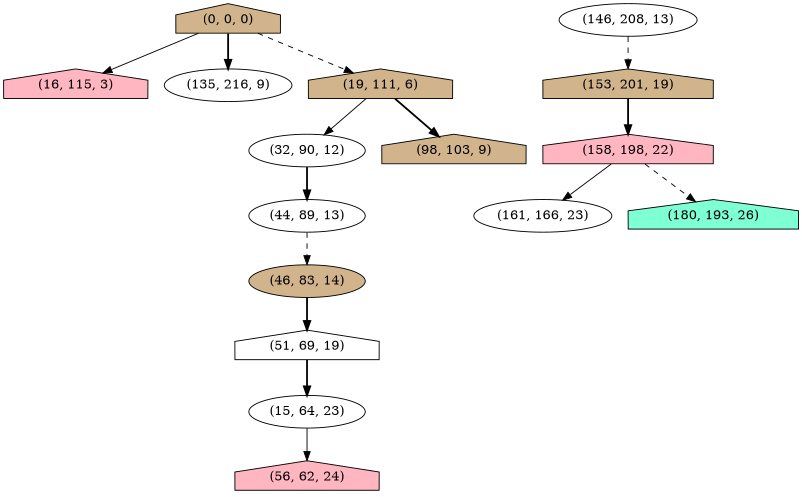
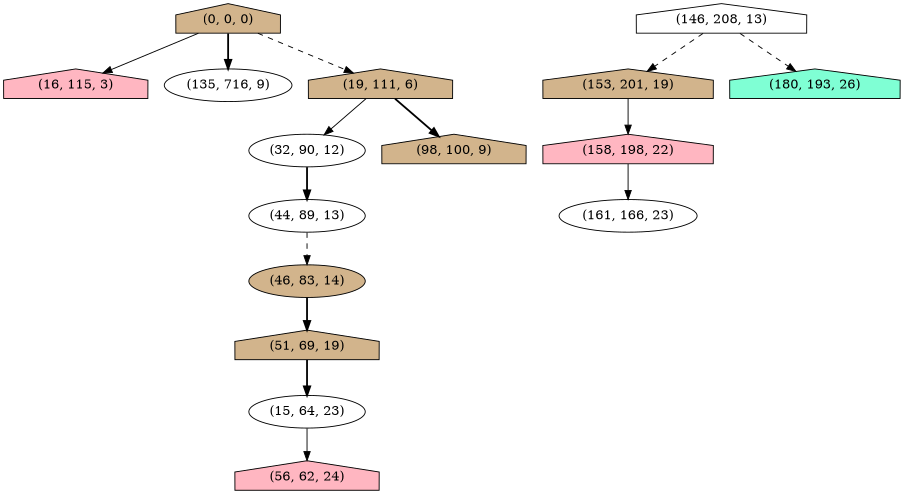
node "(146, 208, 13)": shape ellipse -> house
node "(135, 216, 9)": label "(135, 216, 9)" -> "(135, 716, 9)"
edge "(153, 201, 19)" -> "(158, 198, 22)": style bold -> solid
node "(98, 103, 9)": label "(98, 103, 9)" -> "(98, 100, 9)"
edge "(158, 198, 22)" -> "(180, 193, 26)": now "(146, 208, 13)" -> "(180, 193, 26)"
node "(51, 69, 19)": fillcolor white -> tan
